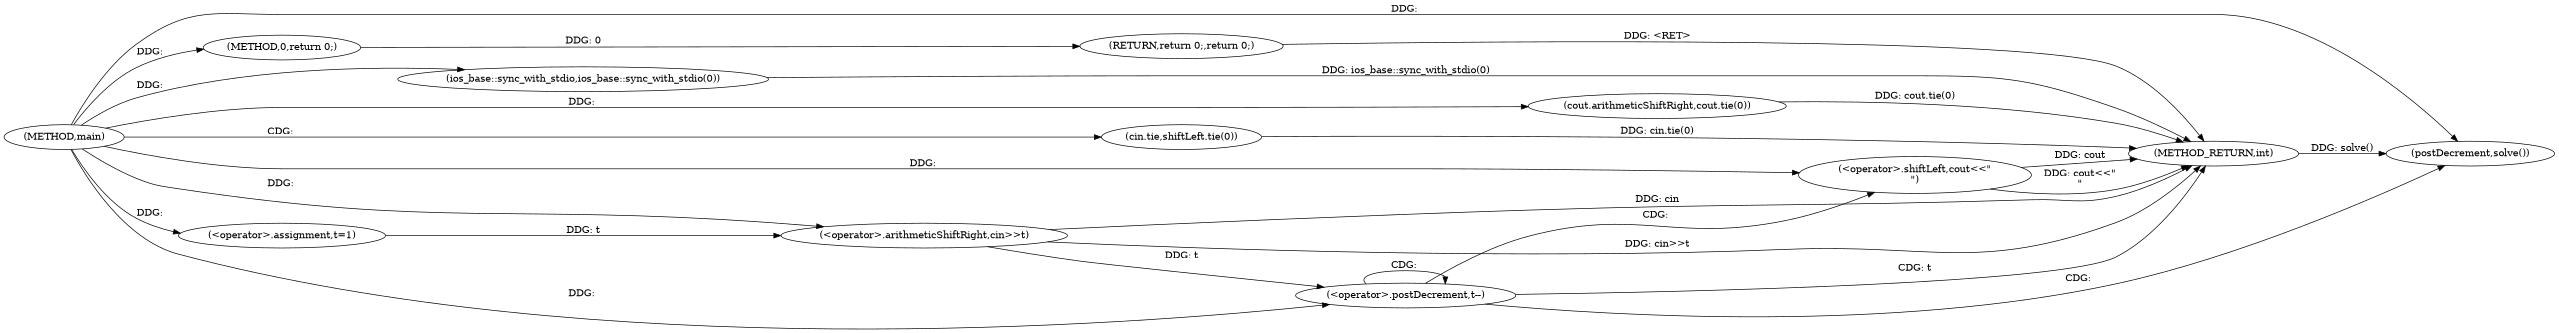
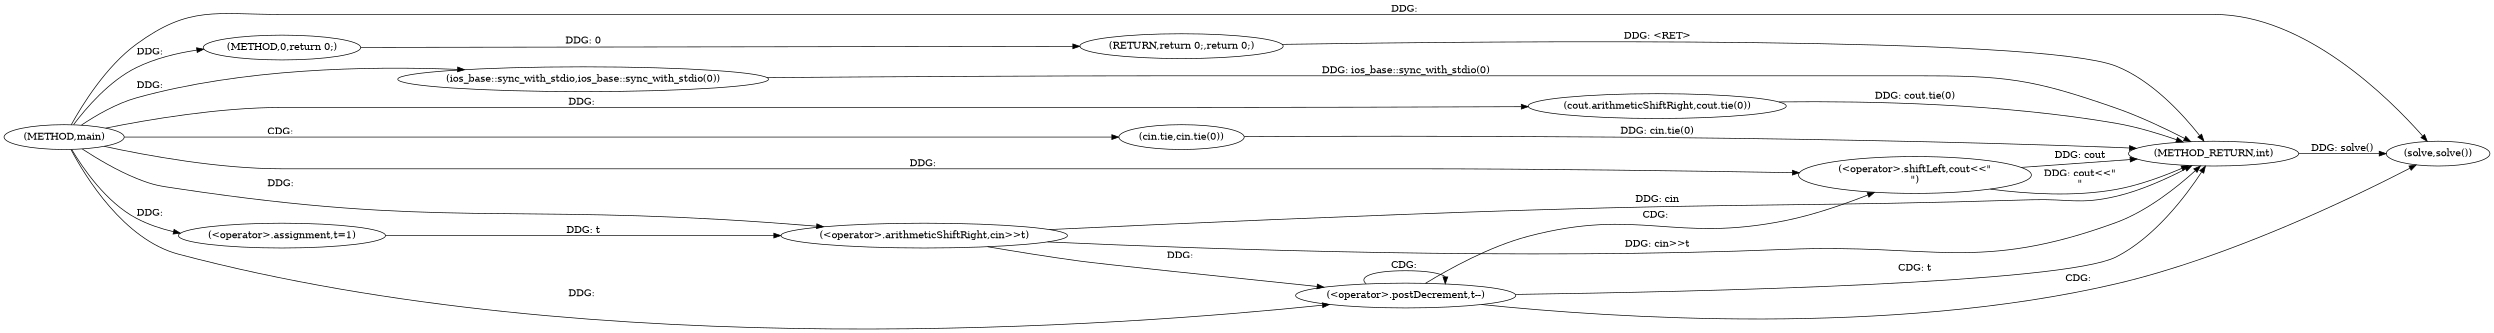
node "(cin.tie,shiftLeft.tie(0))": label "(cin.tie,shiftLeft.tie(0))" -> "(cin.tie,cin.tie(0))"
node "(postDecrement,solve())": label "(postDecrement,solve())" -> "(solve,solve())"
edge "(<operator>.arithmeticShiftRight,cin>>t)" -> "(<operator>.postDecrement,t--)": label "DDG: t" -> "DDG: "
